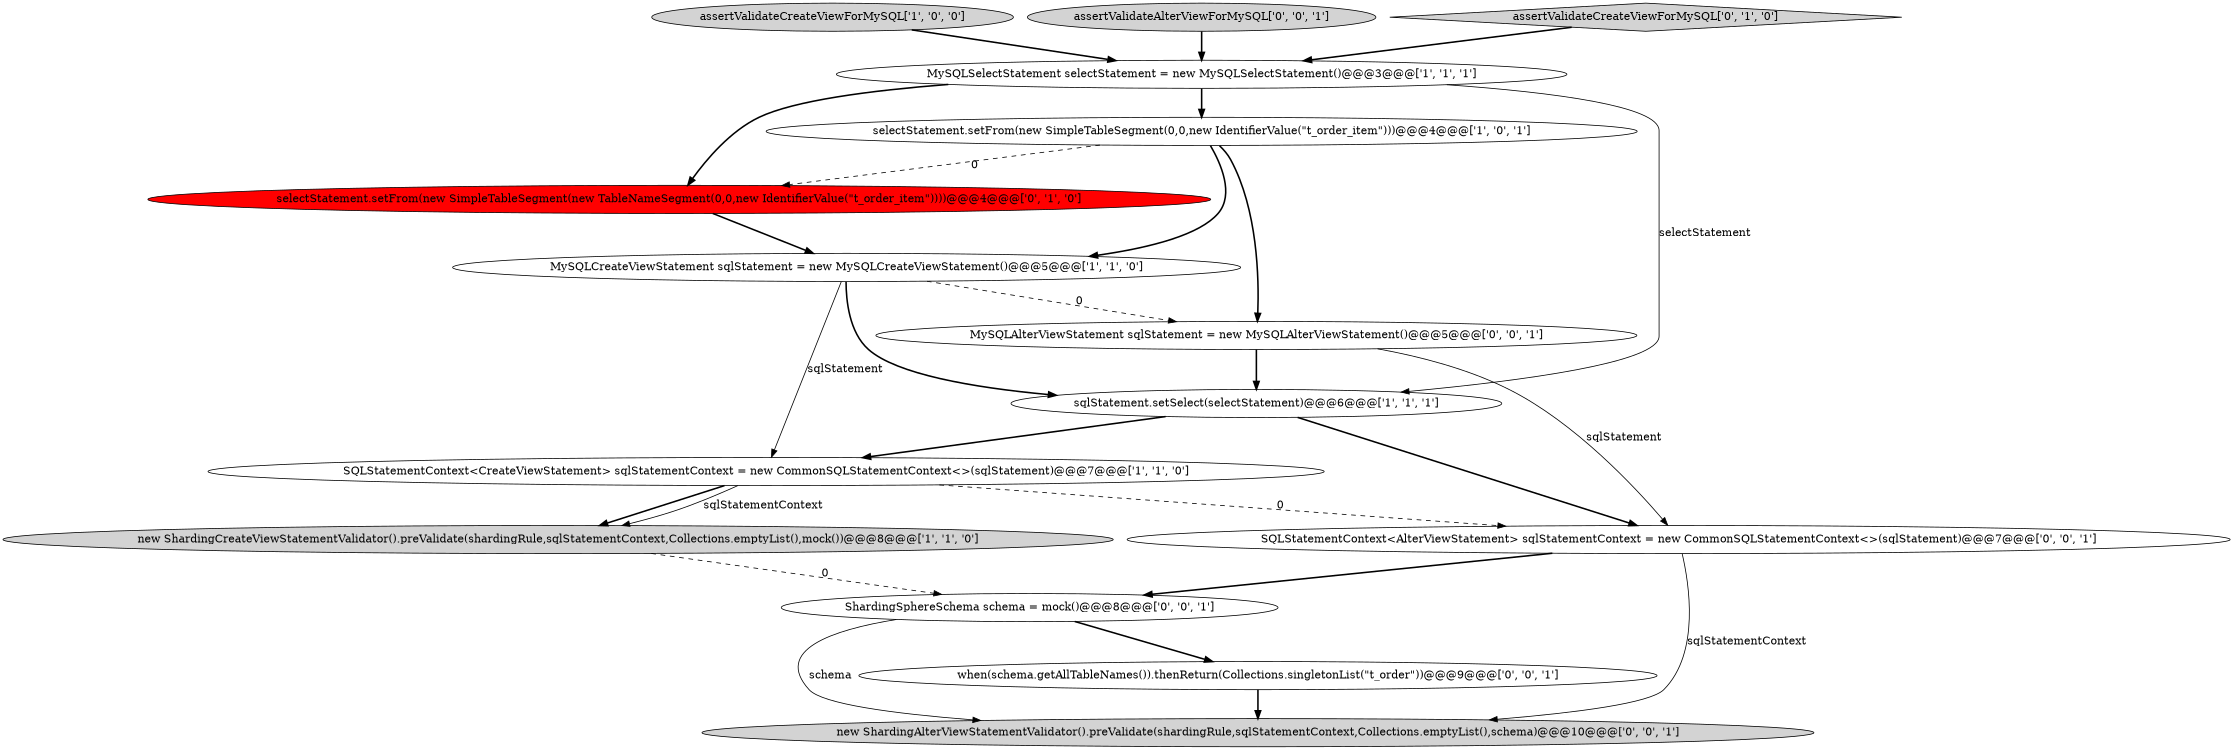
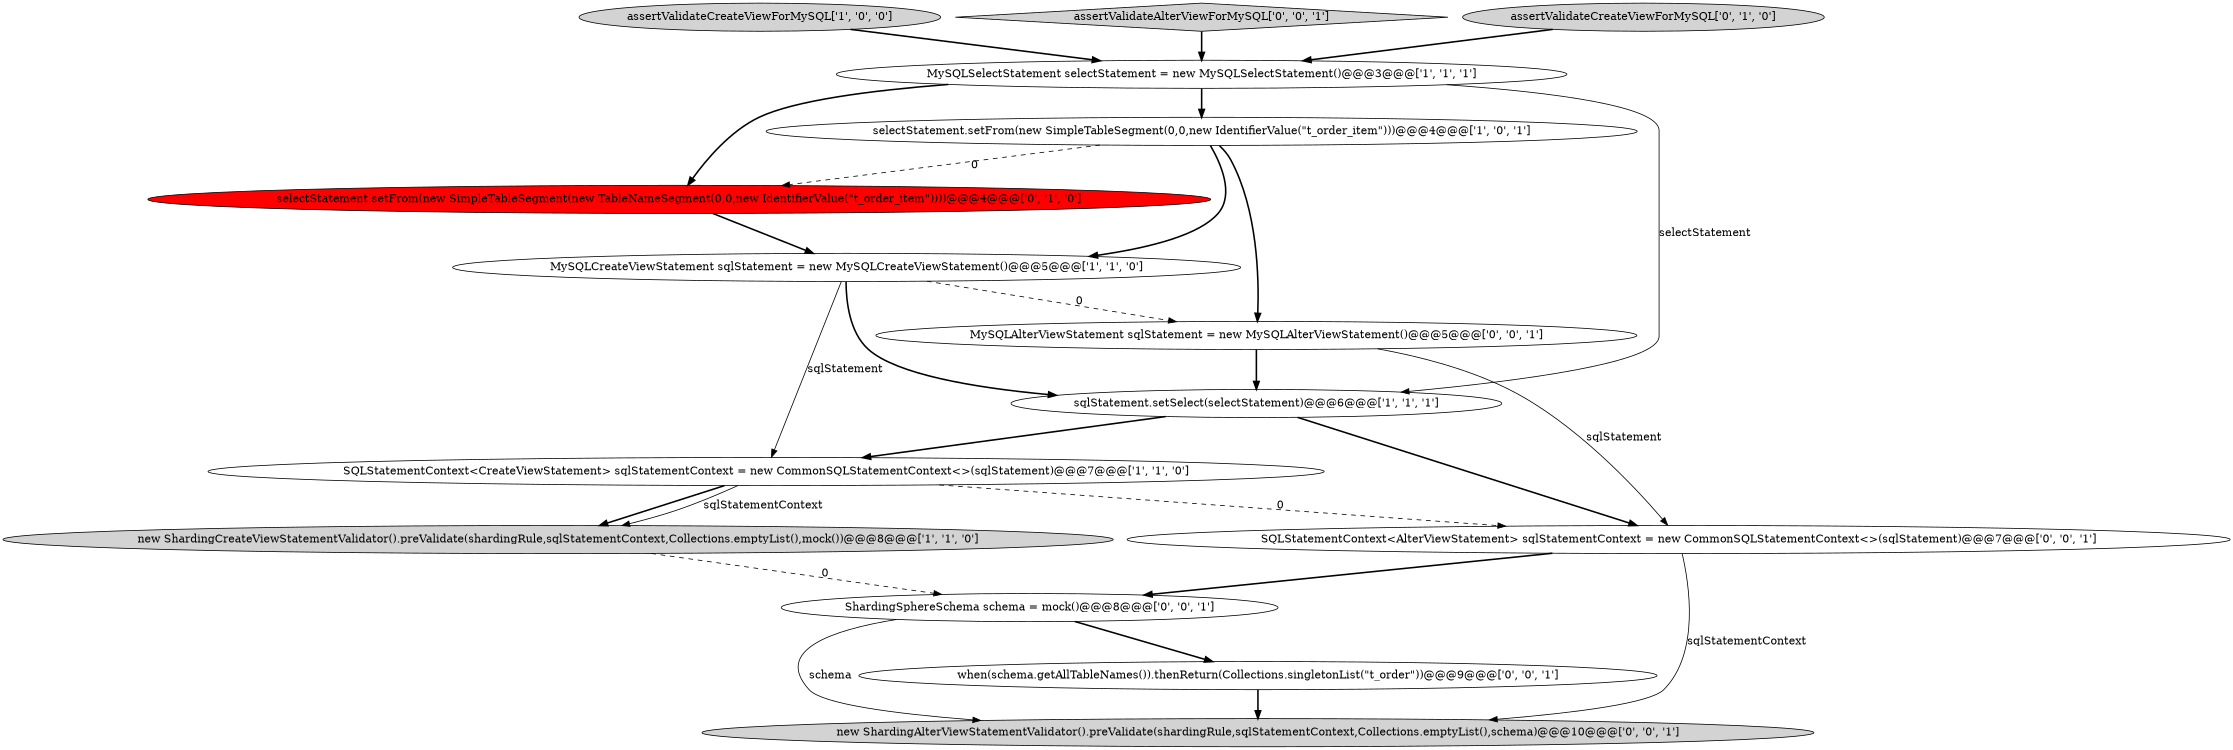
node "assertValidateAlterViewForMySQL['0', '0', '1']": shape ellipse -> diamond
node "assertValidateCreateViewForMySQL['0', '1', '0']": shape diamond -> ellipse
